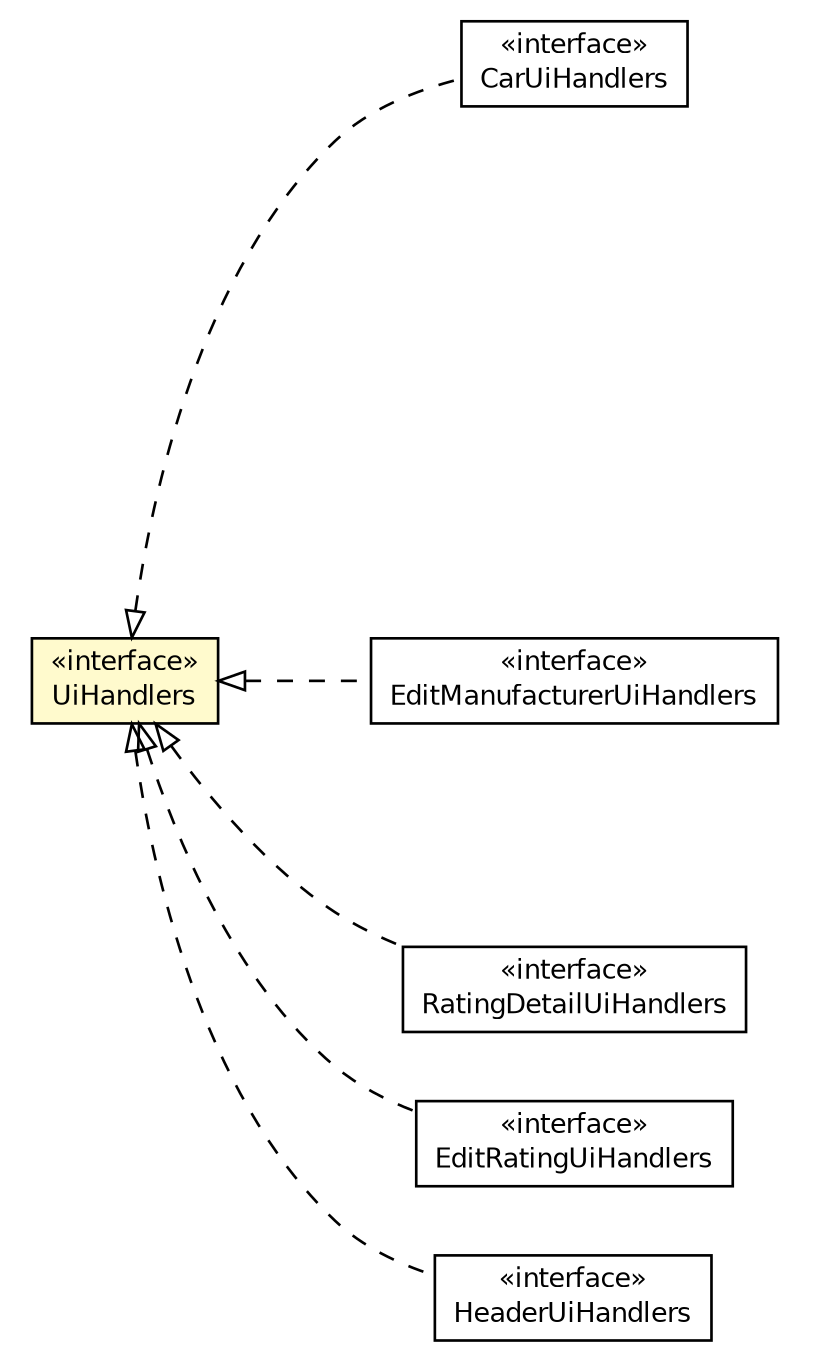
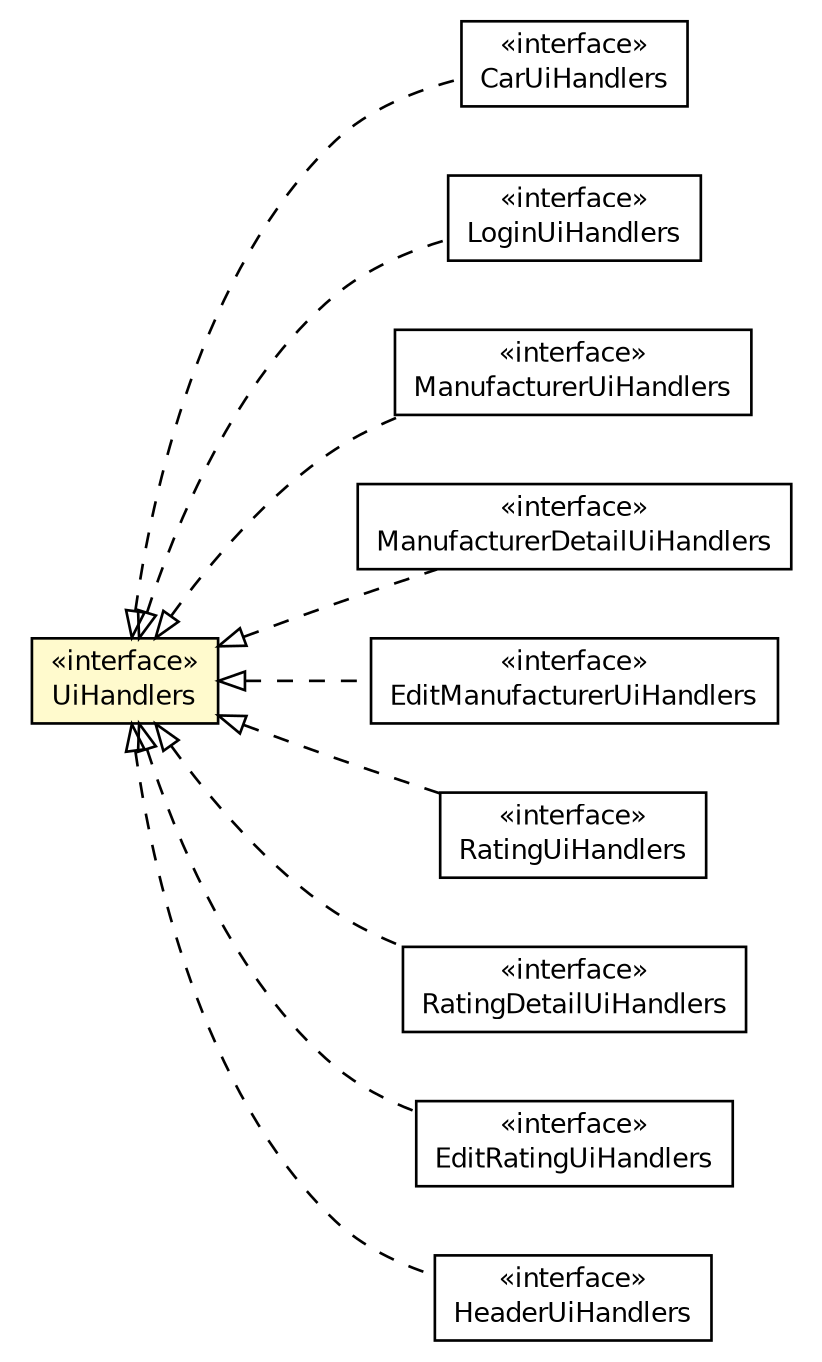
node "LoginUiHandlers": added
node "ManufacturerUiHandlers": added
node "ManufacturerDetailUiHandlers": added
node "RatingUiHandlers": added
